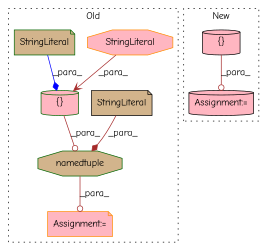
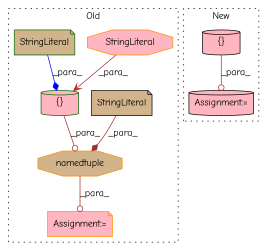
node "namedtuple": color darkgreen -> darkorange
